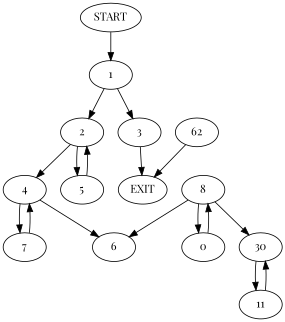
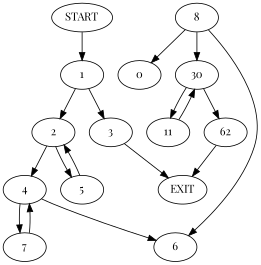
edge "30" -> "62": added
edge "0" -> "8": removed
